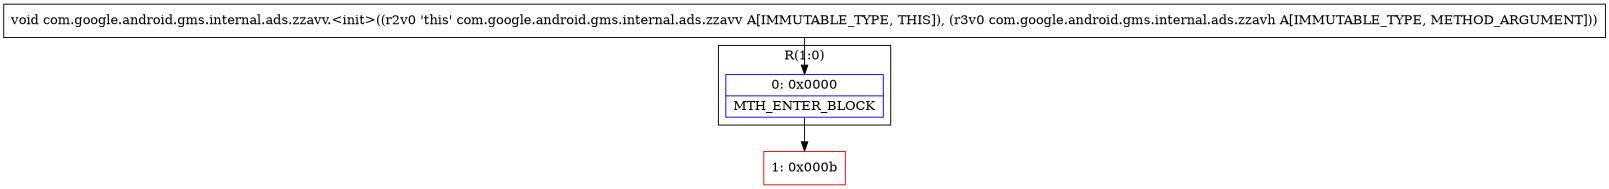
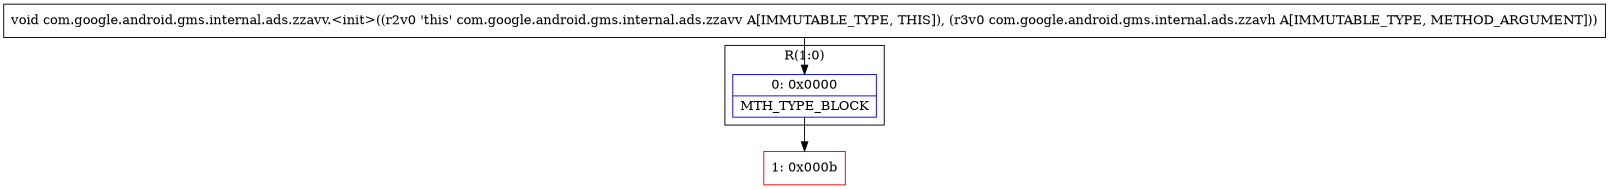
node "0: 0x0000": text "MTH_ENTER_BLOCK" -> "MTH_TYPE_BLOCK"
